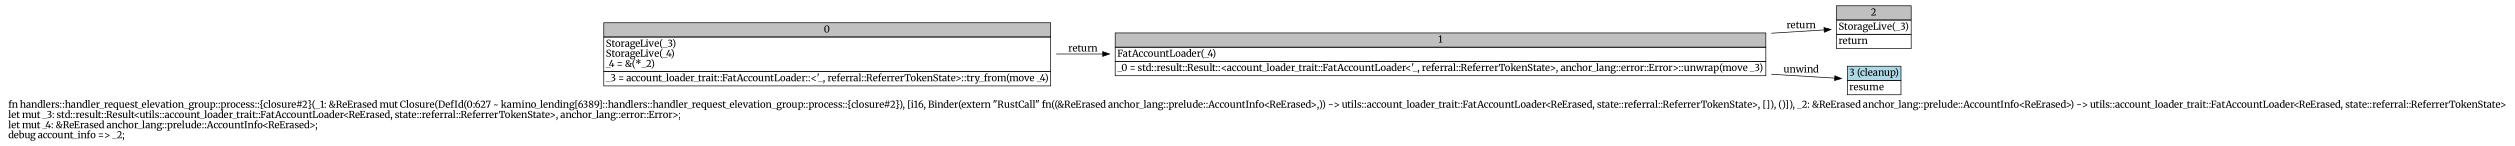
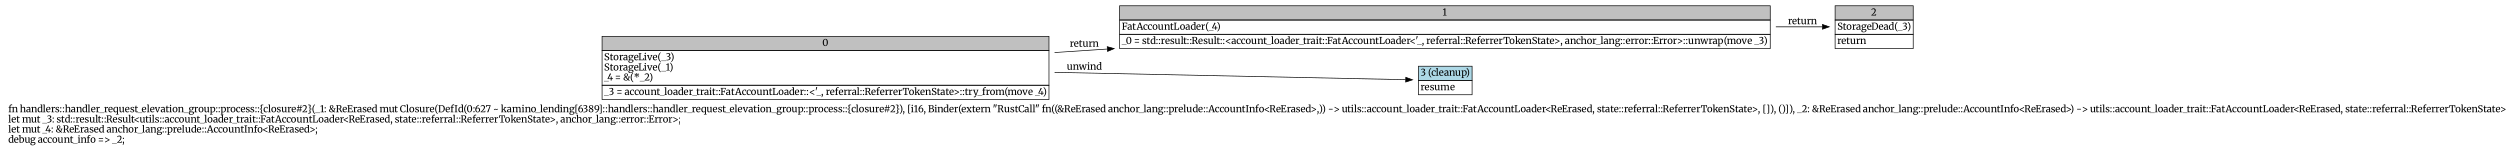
node "2": text "StorageLive(_3)" -> "StorageDead(_3)"
node "0": text "StorageLive(_4)" -> "StorageLive(_1)"
edge "1" -> "3 (cleanup)": now "0" -> "3 (cleanup)"
